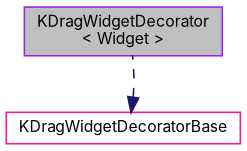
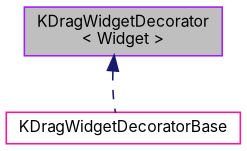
edge "KDragWidgetDecorator < Widget >" -> "KDragWidgetDecoratorBase": reversed
